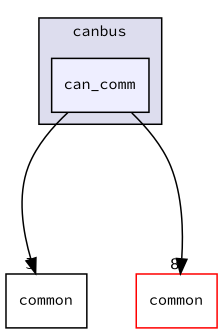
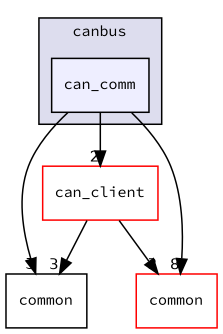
node "can_client": added
